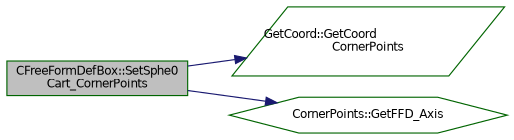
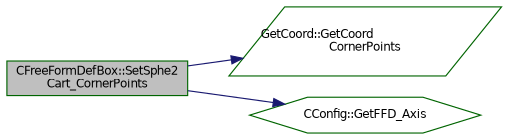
node "CFreeFormDefBox::SetSphe0 Cart_CornerPoints": label "CFreeFormDefBox::SetSphe0 Cart_CornerPoints" -> "CFreeFormDefBox::SetSphe2 Cart_CornerPoints"
node "CornerPoints::GetFFD_Axis": label "CornerPoints::GetFFD_Axis" -> "CConfig::GetFFD_Axis"
